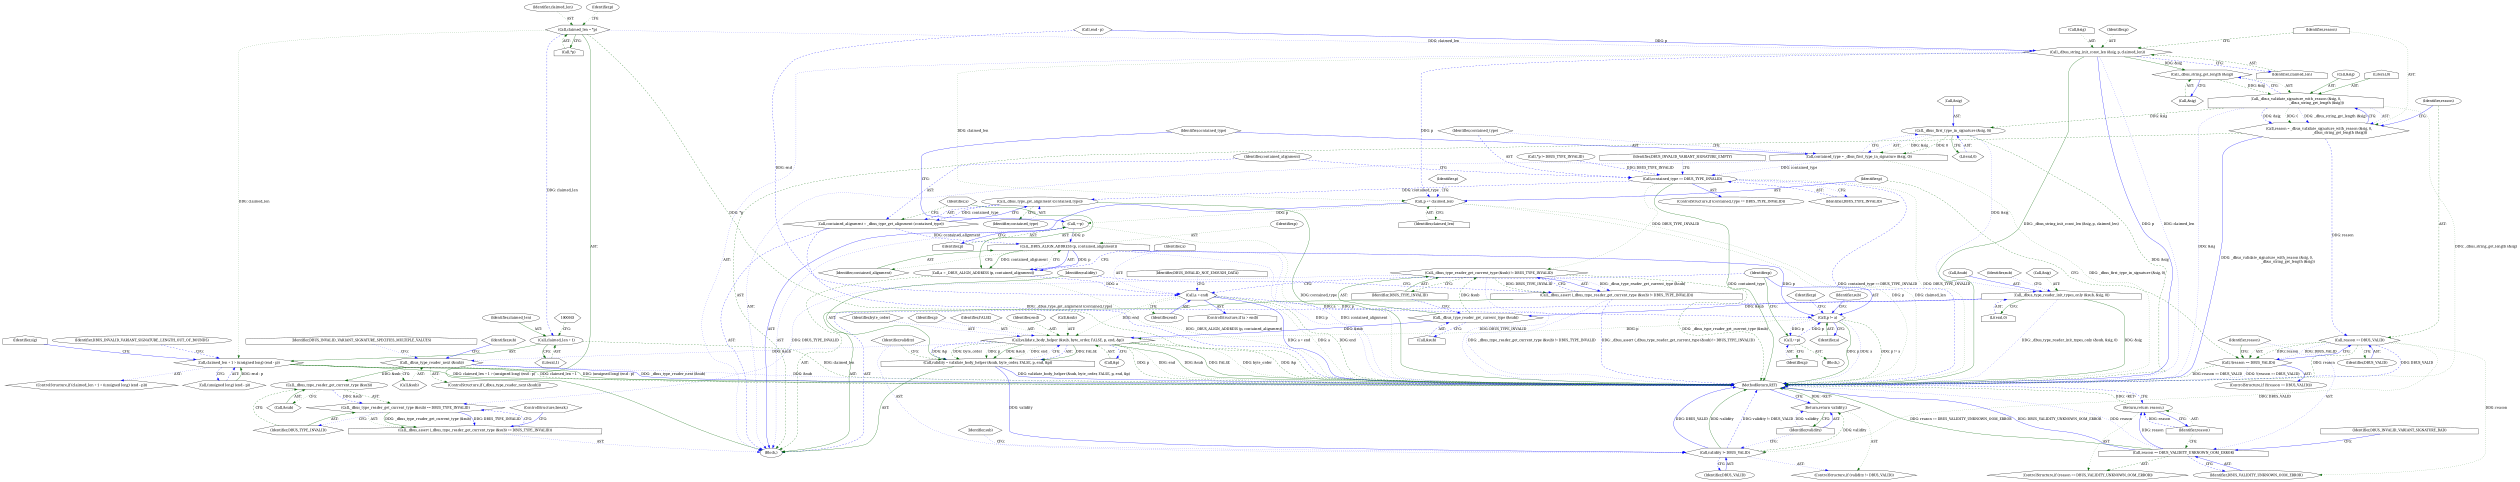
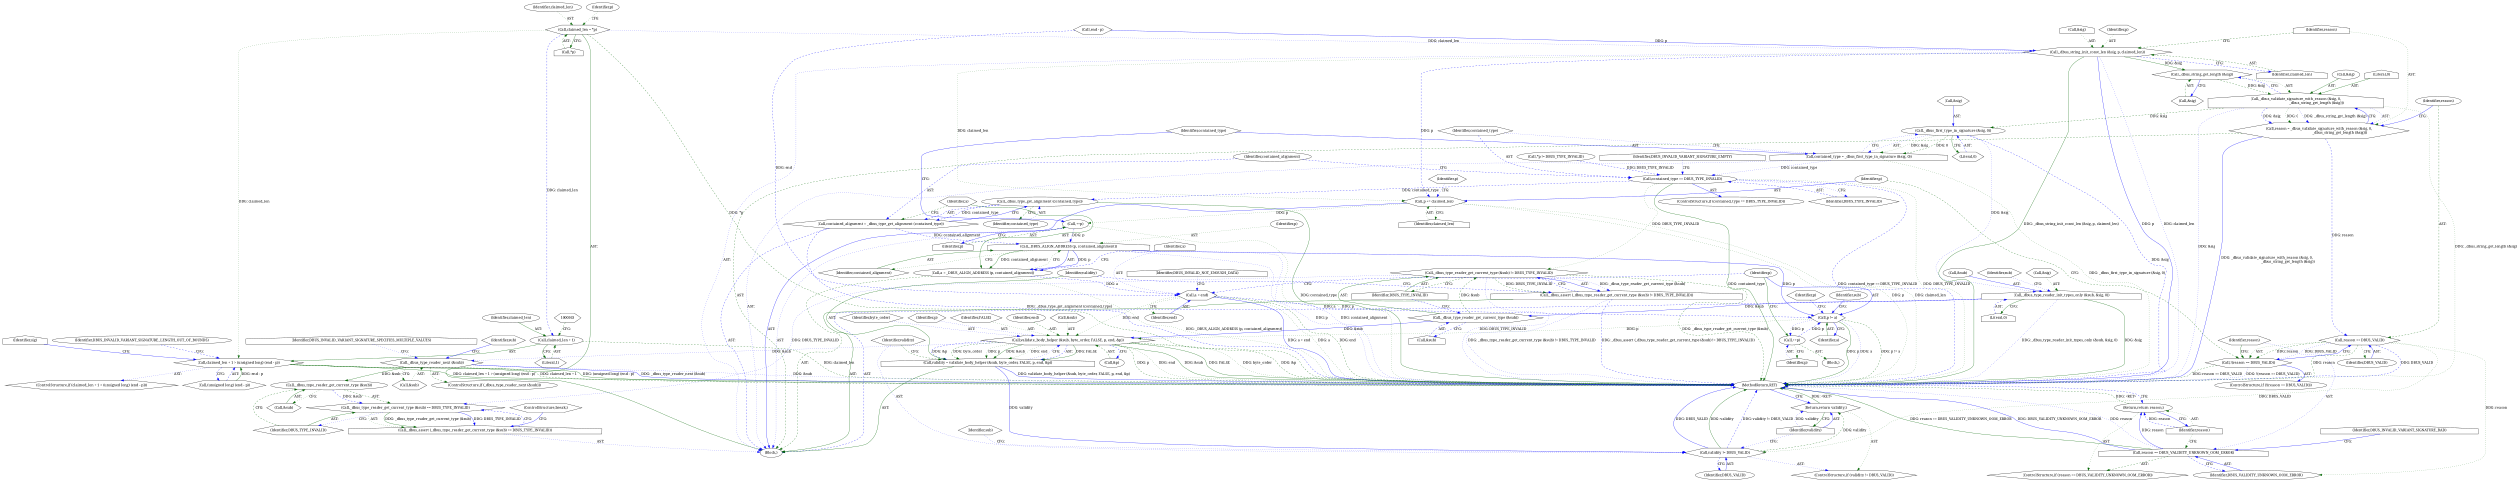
node "(ControlStructure,if (a > end))": removed
edge "(Call,_dbus_first_type_in_signature (&sig, 0))" -> "(MethodReturn,RET)": color darkgreen -> blue
